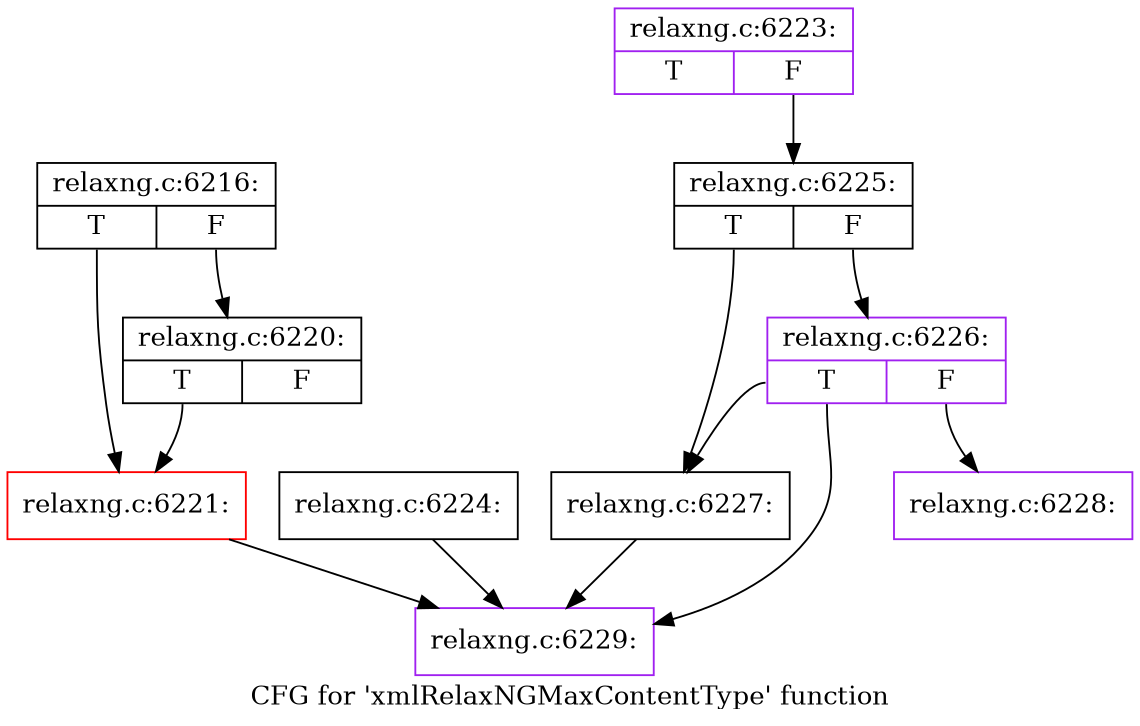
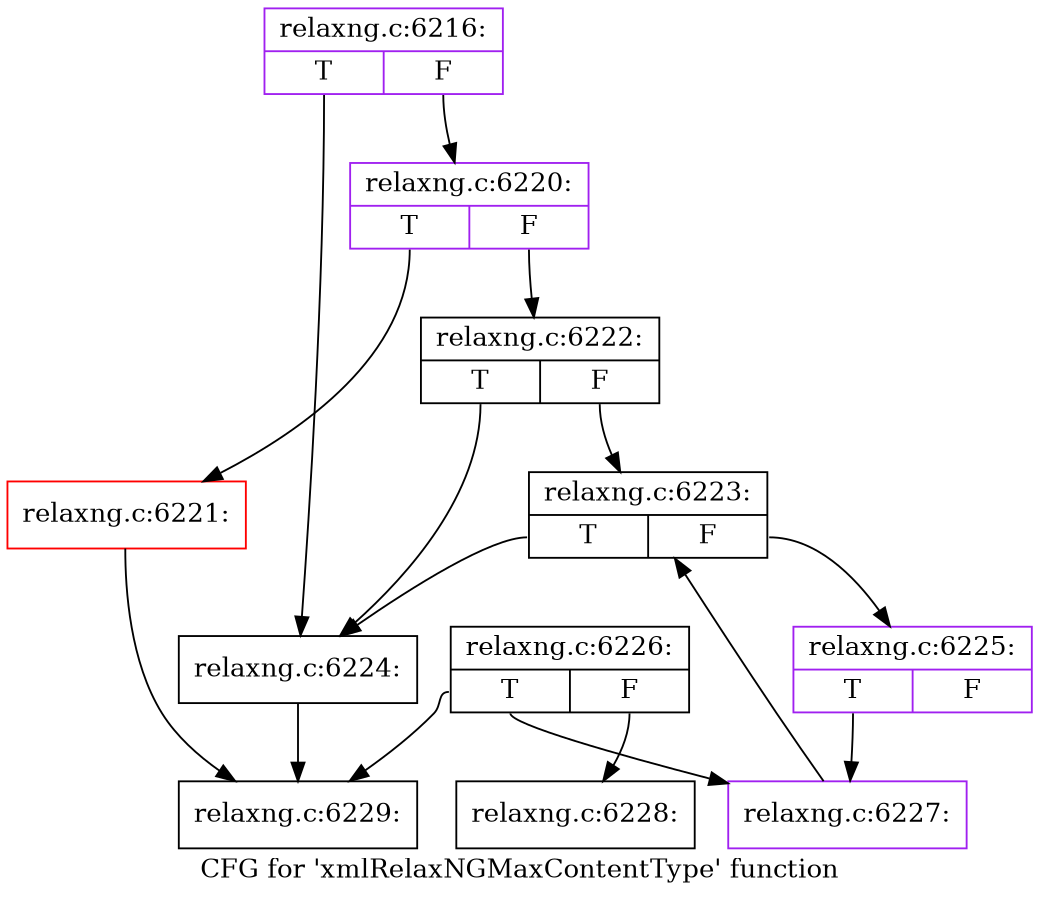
node "relaxng.c:6223:": color purple -> black
node "relaxng.c:6216:": color black -> purple
node "relaxng.c:6225:": color black -> purple
edge "relaxng.c:6225:" -> "relaxng.c:6226:": removed
edge "relaxng.c:6216:" -> "relaxng.c:6221:": now "relaxng.c:6216:" -> "relaxng.c:6224:"
node "relaxng.c:6220:": color black -> purple
node "relaxng.c:6222:": added
node "relaxng.c:6226:": color purple -> black
node "relaxng.c:6227:": color black -> purple
node "relaxng.c:6228:": color purple -> black
edge "relaxng.c:6227:" -> "relaxng.c:6229:": now "relaxng.c:6227:" -> "relaxng.c:6223:"
edge "relaxng.c:6223:" -> "relaxng.c:6224:": added
node "relaxng.c:6229:": color purple -> black
